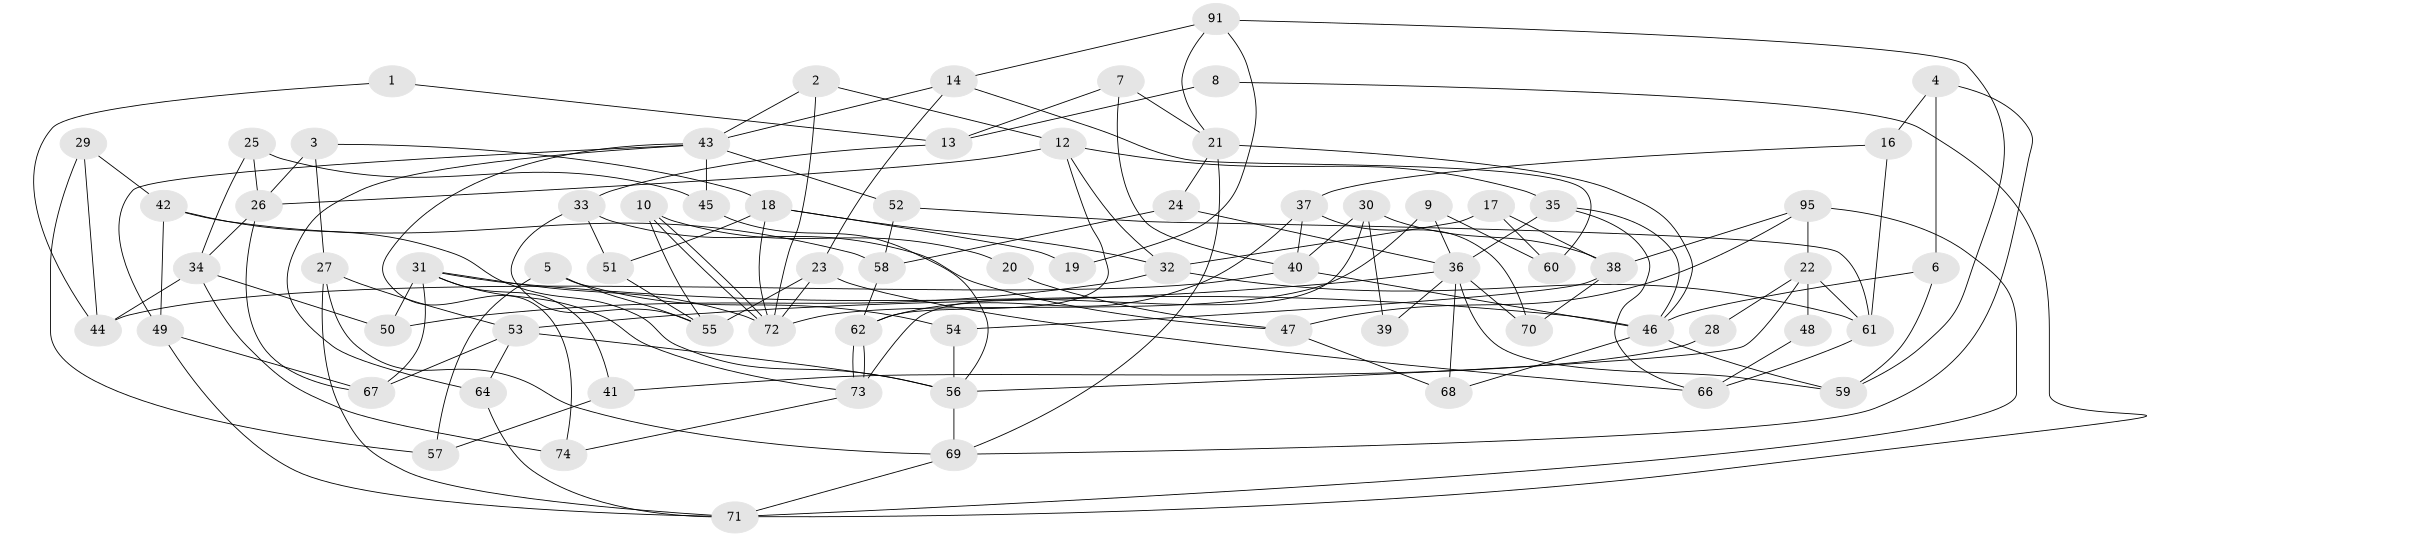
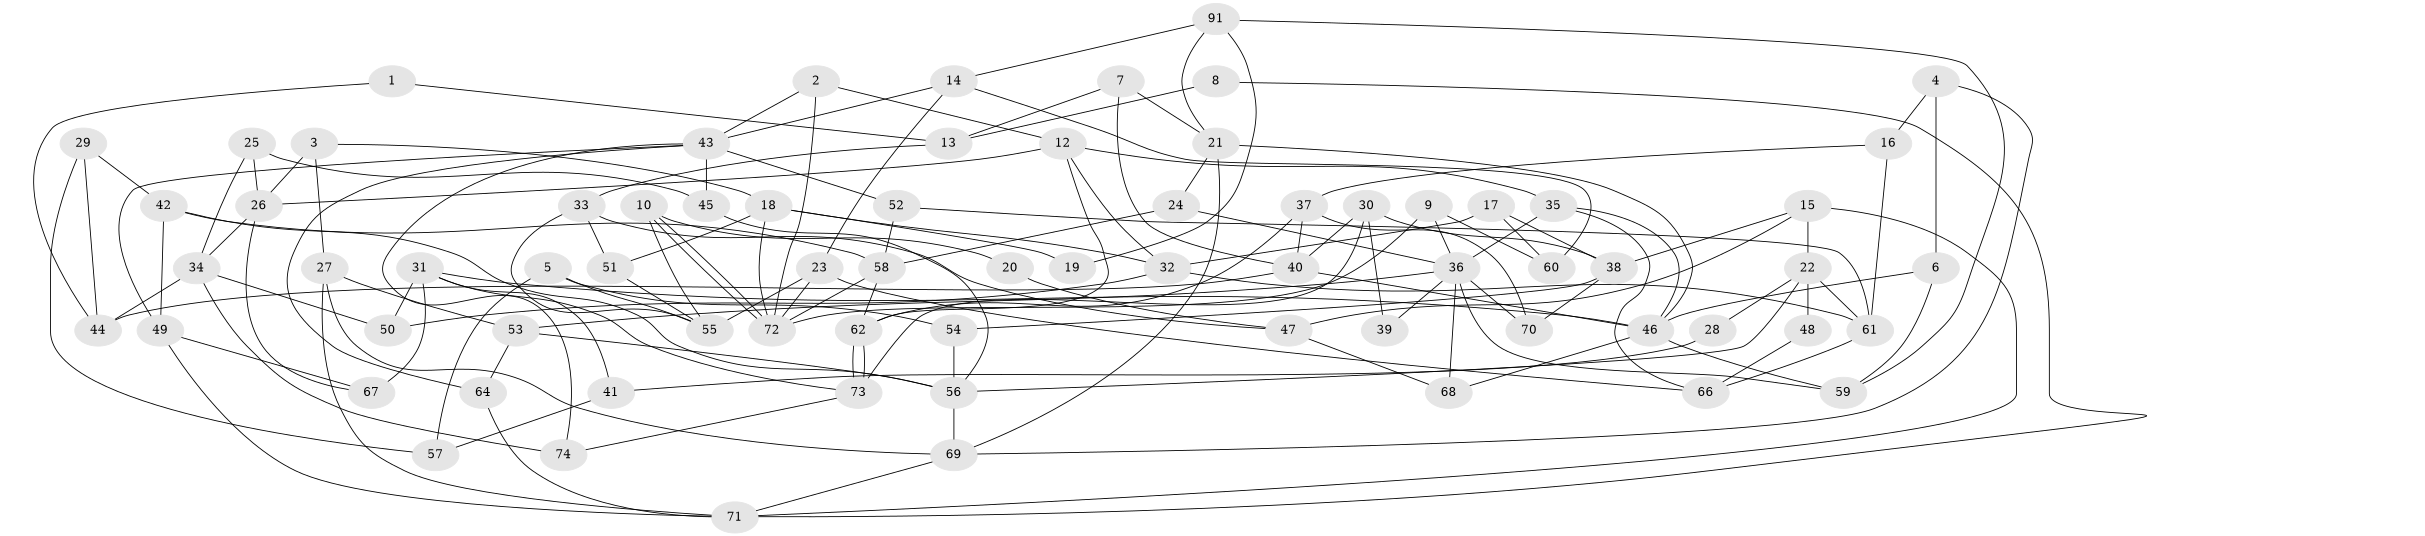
node "95": label "95" -> "15"
edge "31" -- "72": now "58" -- "72"
edge "53" -- "67": removed
